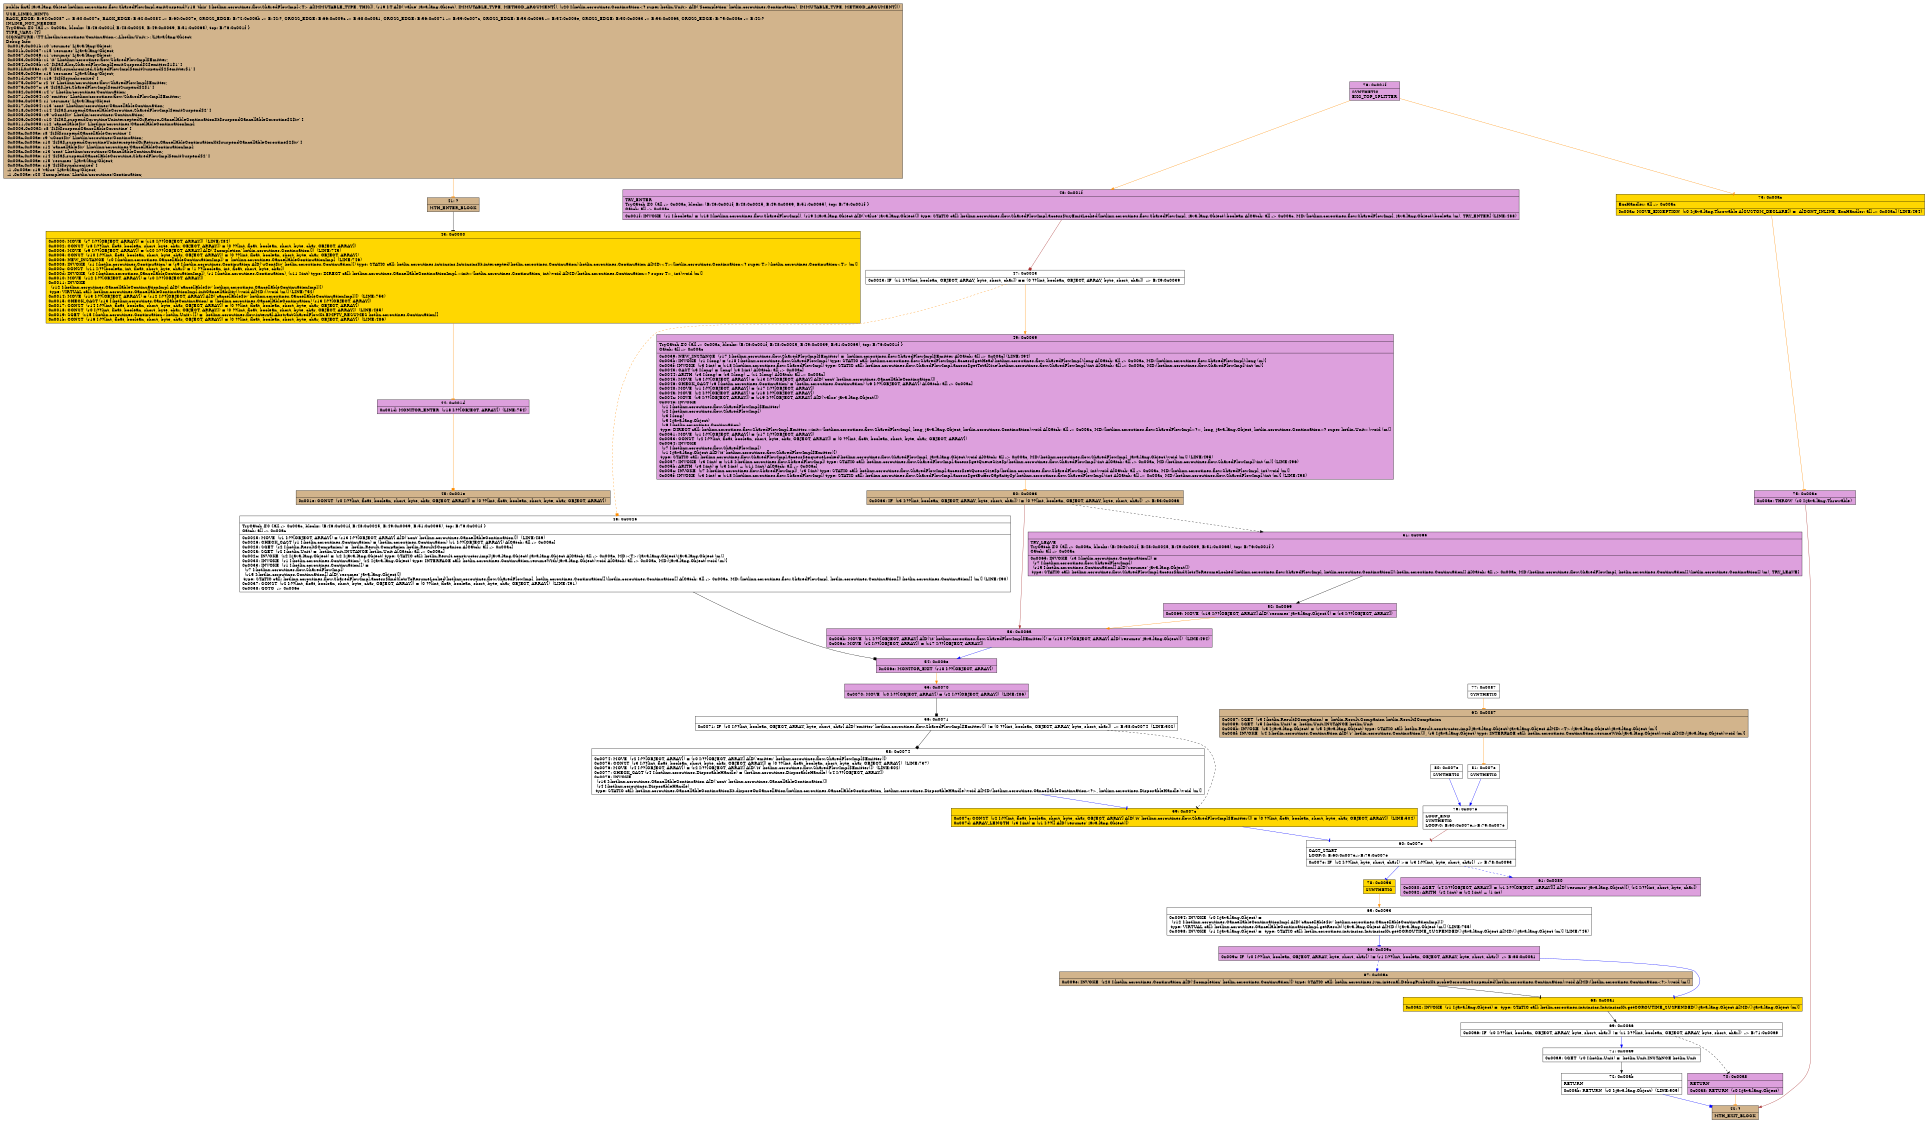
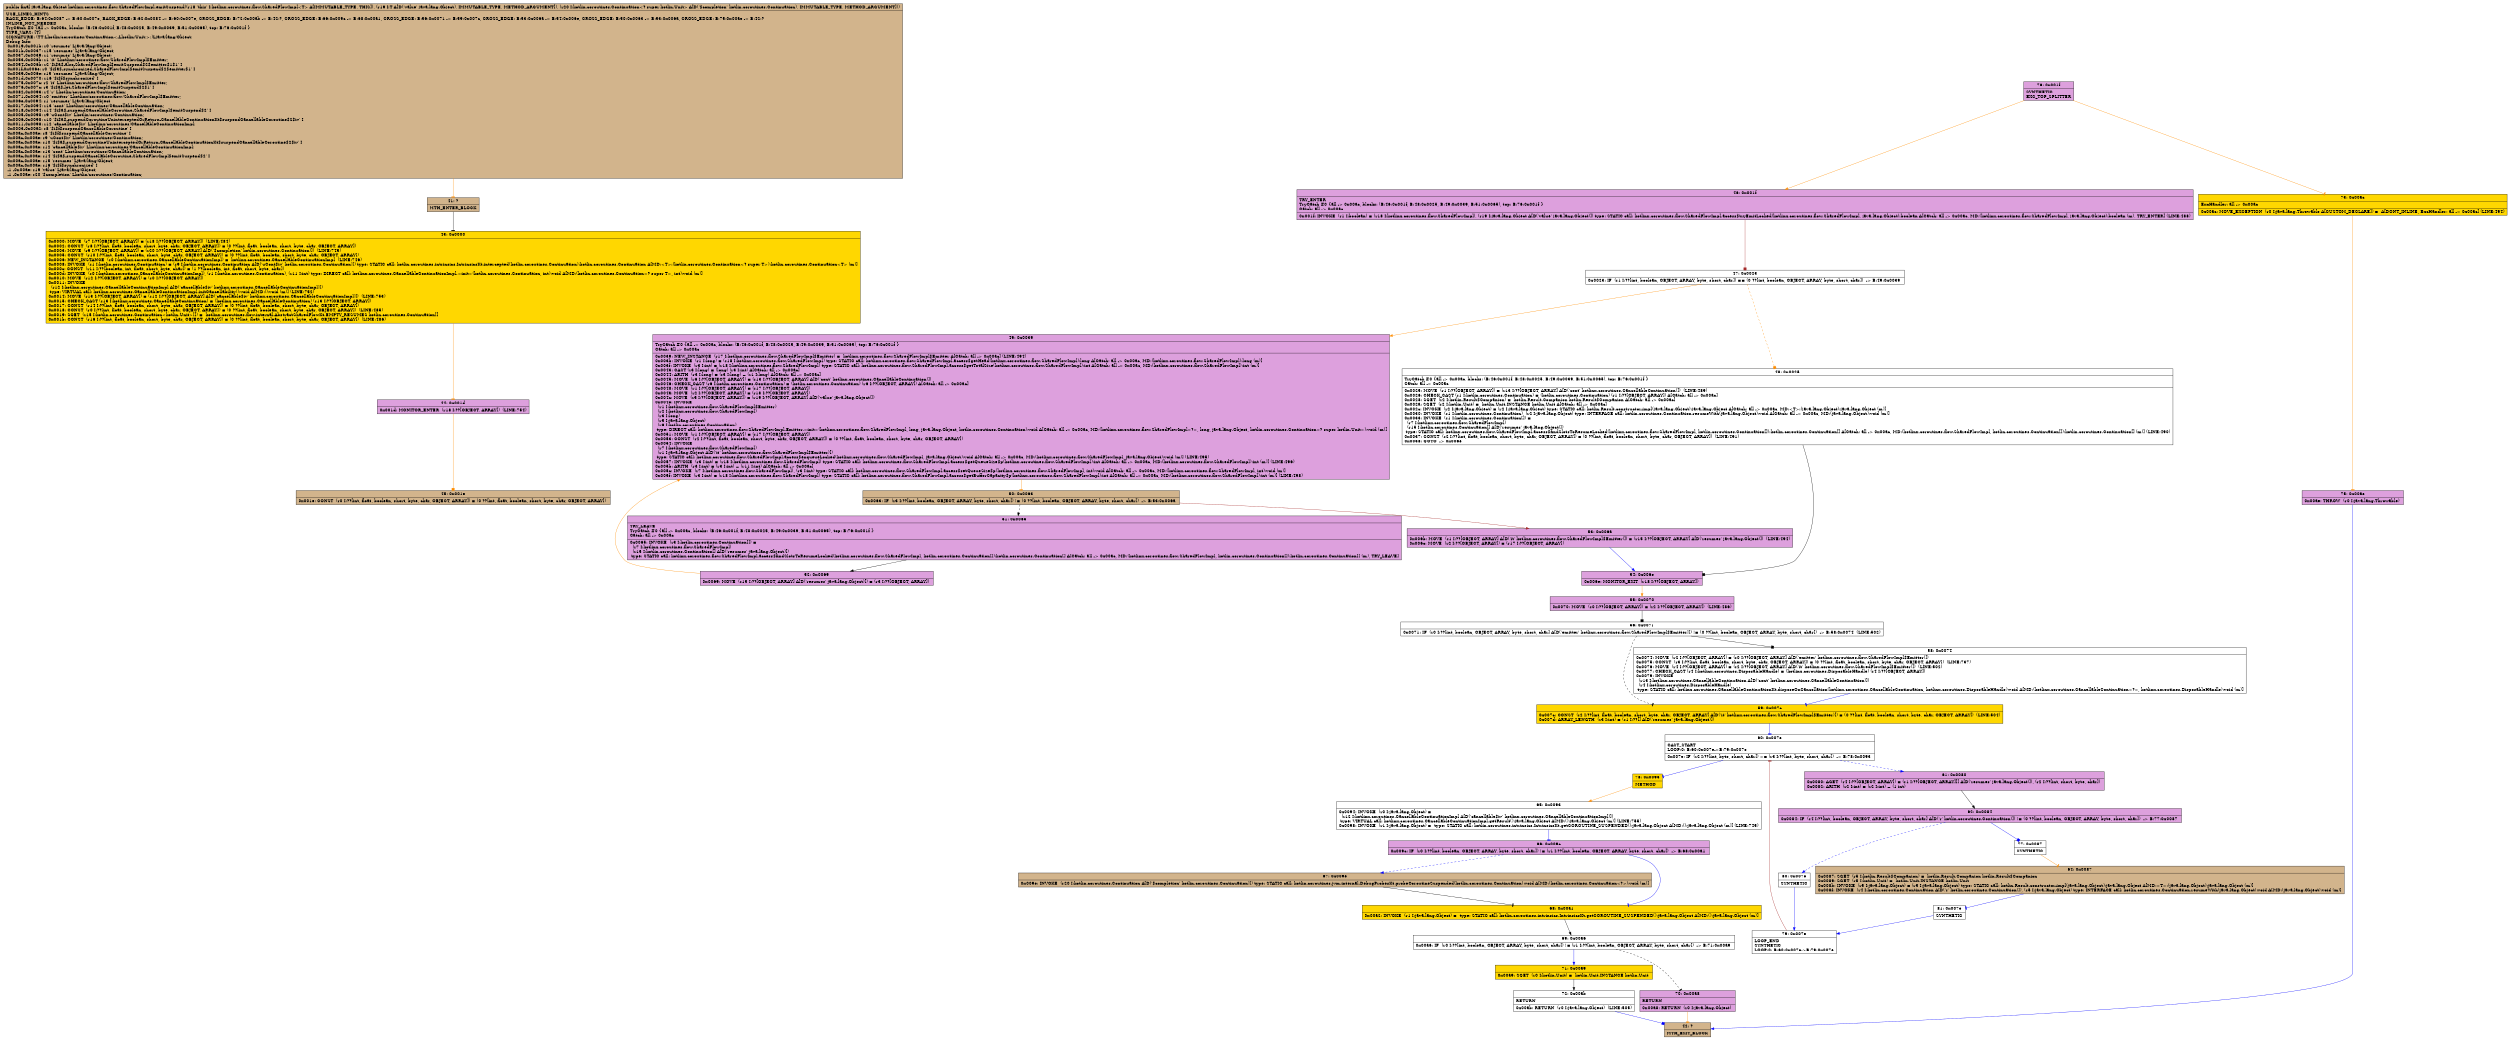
edge "52: 0x0069" -> "53: 0x006a": now "52: 0x0069" -> "49: 0x0039"
edge "64: 0x0087" -> "81: 0x007e": color darkorange -> blue
node "62: 0x0084": added
edge "75: 0x00ae" -> "42: ?": color brown -> blue
node "78: 0x0093": text "SYNTHETIC" -> "METHOD"
node "71: 0x00a9": fillcolor white -> gold
